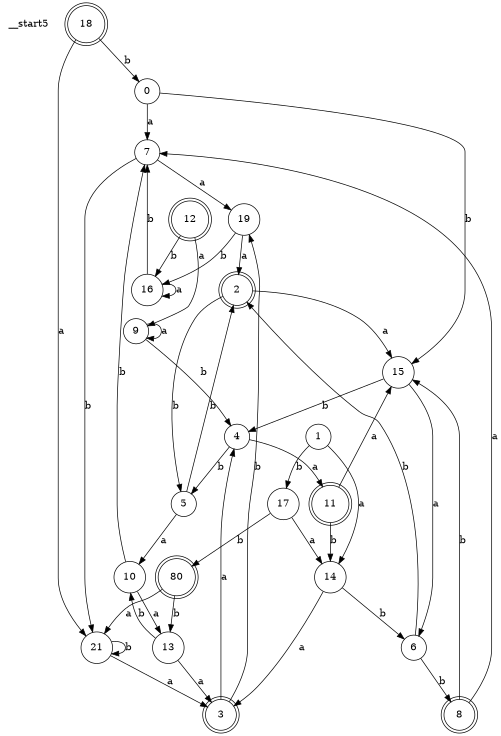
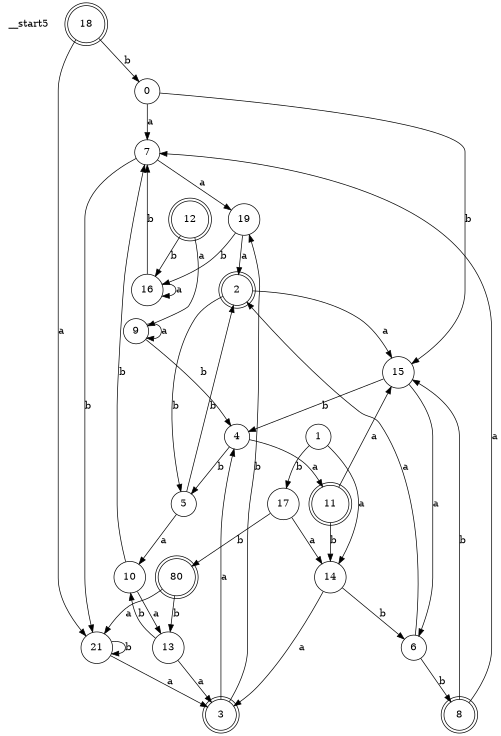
edge "6" -> "2": label "b" -> "a"
